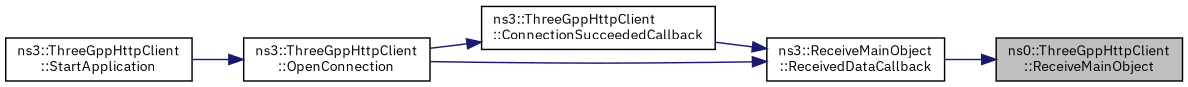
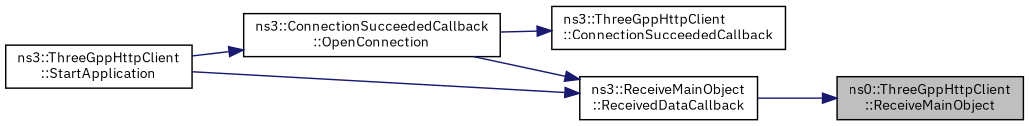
edge "ns3::ThreeGppHttpClient ::ConnectionSucceededCallback" -> "ns3::ReceiveMainObject ::ReceivedDataCallback": now "ns3::ThreeGppHttpClient ::StartApplication" -> "ns3::ReceiveMainObject ::ReceivedDataCallback"
node "ns3::ThreeGppHttpClient ::OpenConnection": label "ns3::ThreeGppHttpClient ::OpenConnection" -> "ns3::ConnectionSucceededCallback ::OpenConnection"
